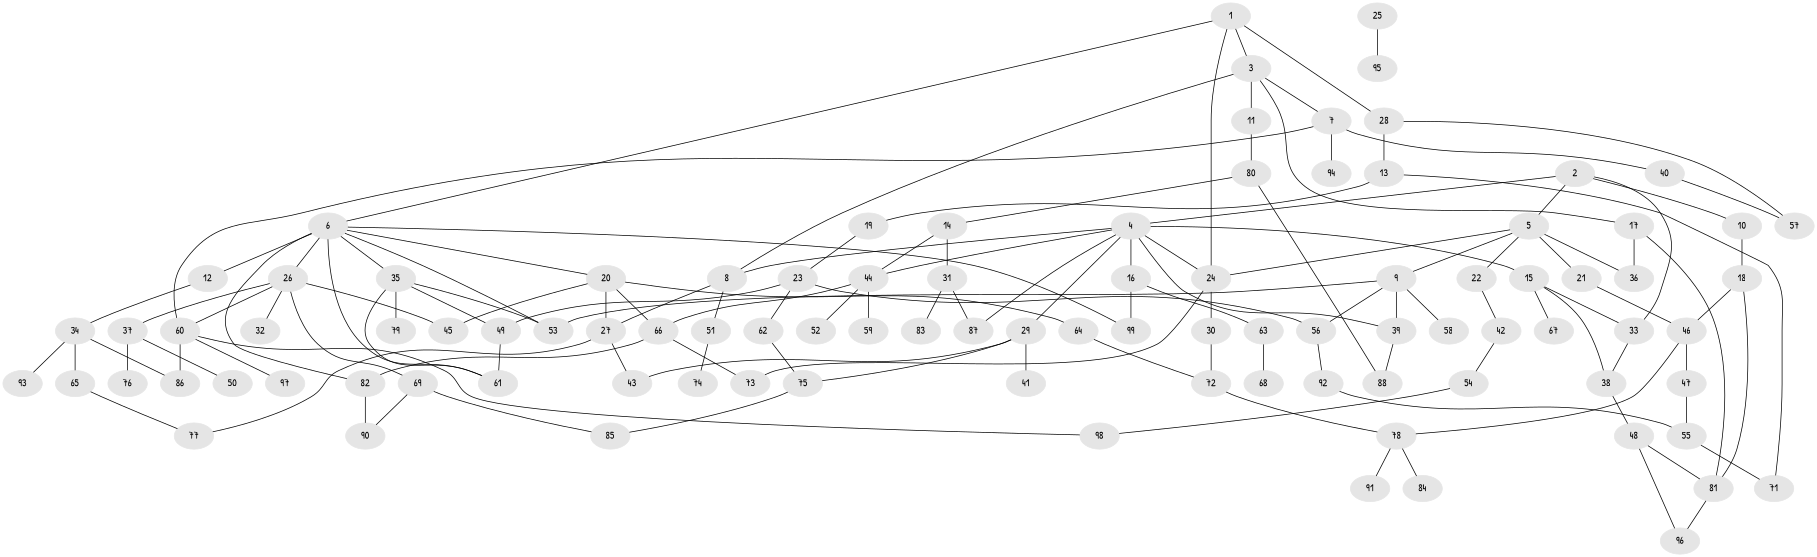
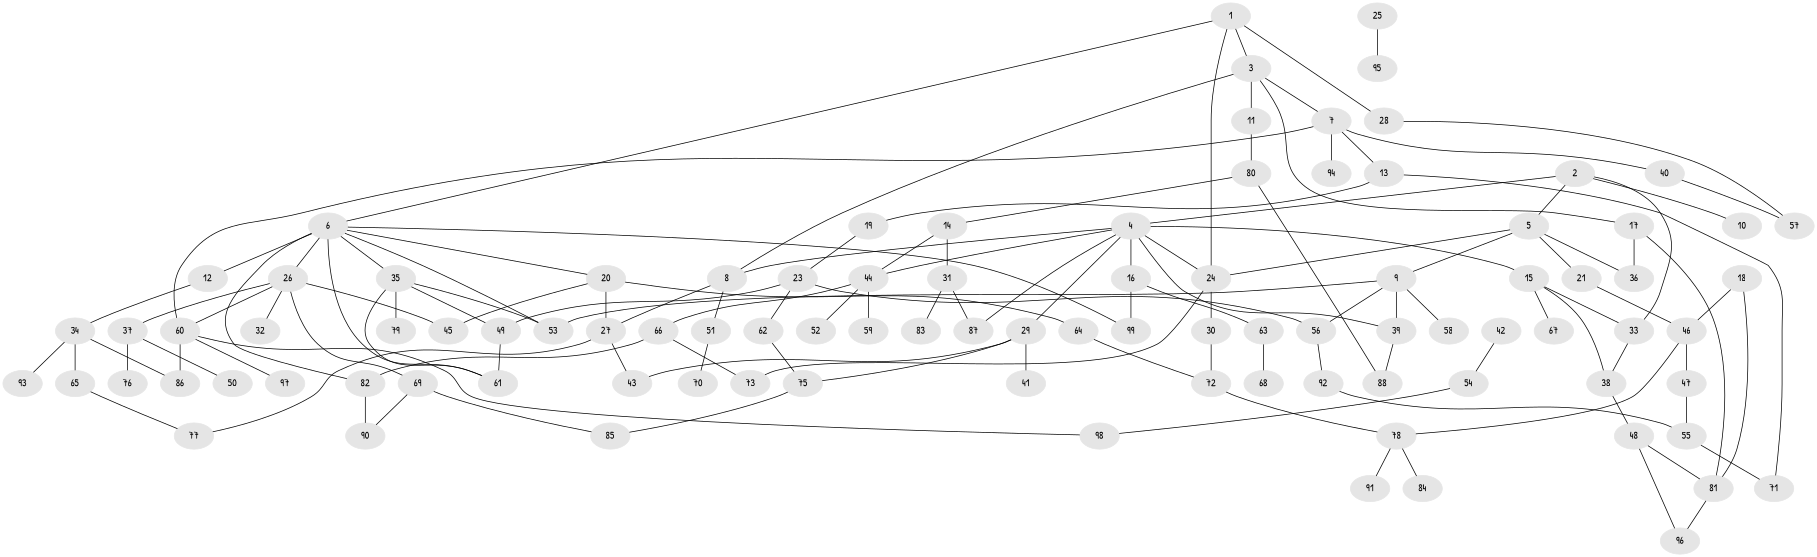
edge "28" -- "13": now "7" -- "13"
edge "10" -- "18": removed
node "22": removed
edge "20" -- "66": removed
node "74": label "74" -> "70"
